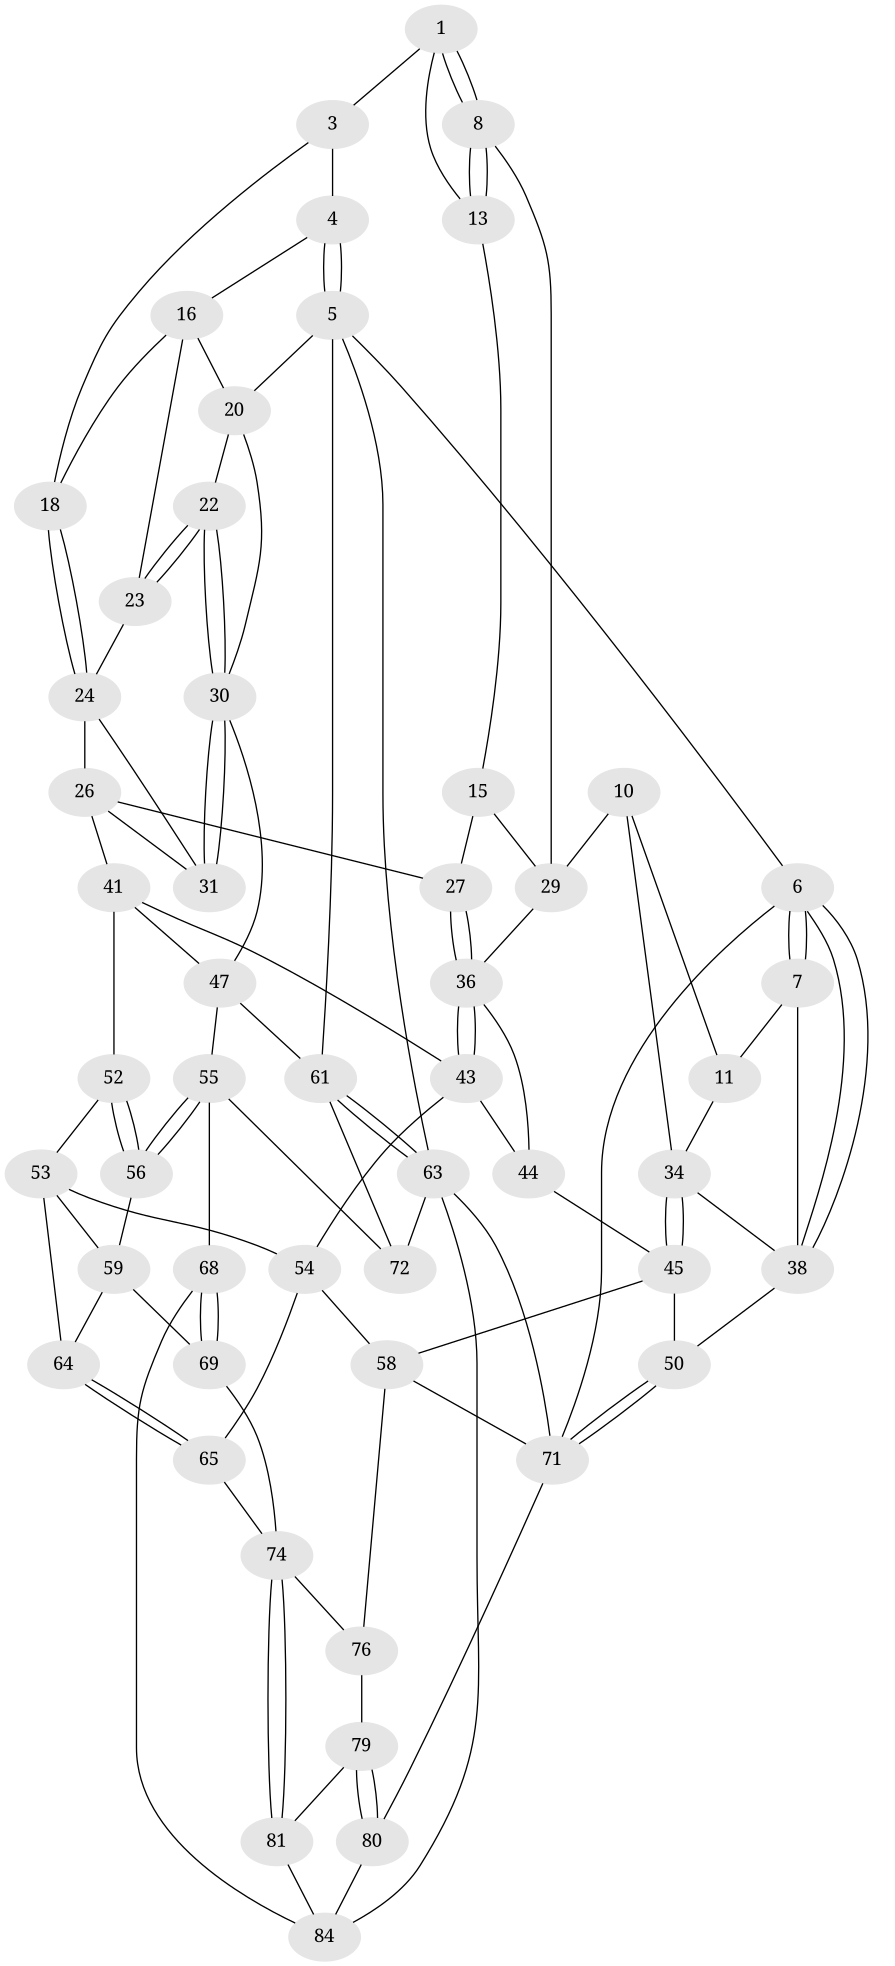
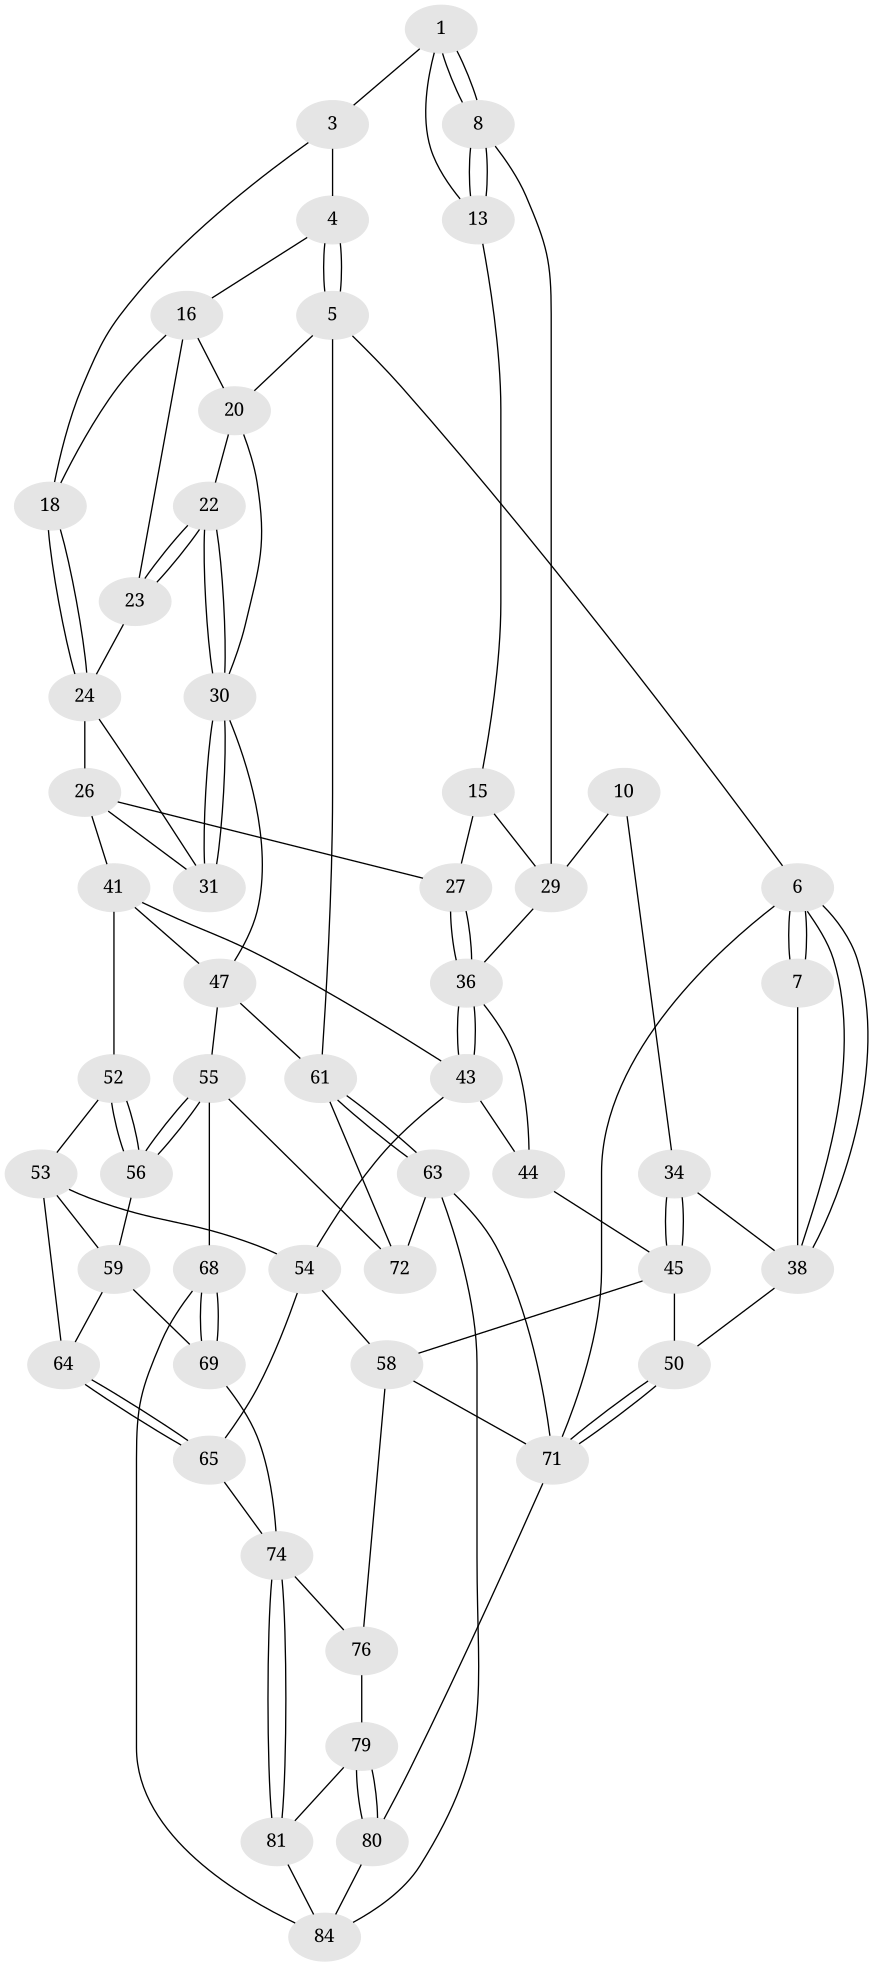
edge "5" -- "63": removed
node "11": removed
